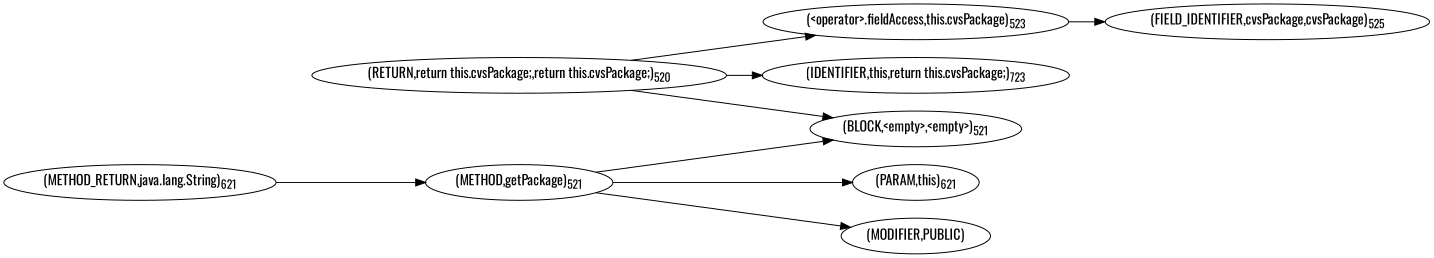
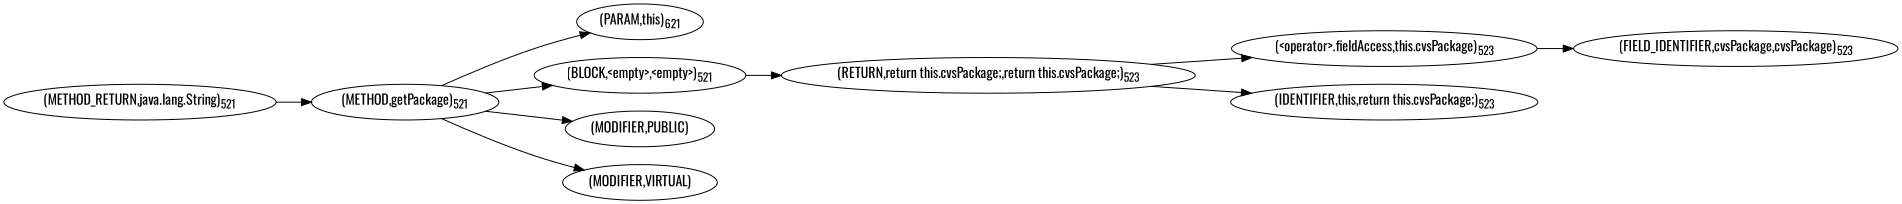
node "(FIELD_IDENTIFIER,cvsPackage,cvsPackage)": text "525" -> "523"
node "(RETURN,return this.cvsPackage;,return this.cvsPackage;)": text "520" -> "523"
node "(IDENTIFIER,this,return this.cvsPackage;)": text "723" -> "523"
edge "(RETURN,return this.cvsPackage;,return this.cvsPackage;)" -> "(BLOCK,<empty>,<empty>)": reversed
node "(METHOD_RETURN,java.lang.String)": text "621" -> "521"
node "(MODIFIER,VIRTUAL)": added
